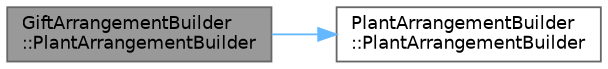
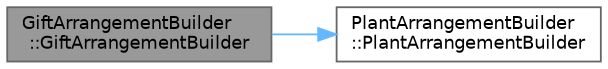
node "GiftArrangementBuilder ::PlantArrangementBuilder": label "GiftArrangementBuilder ::PlantArrangementBuilder" -> "GiftArrangementBuilder ::GiftArrangementBuilder"
